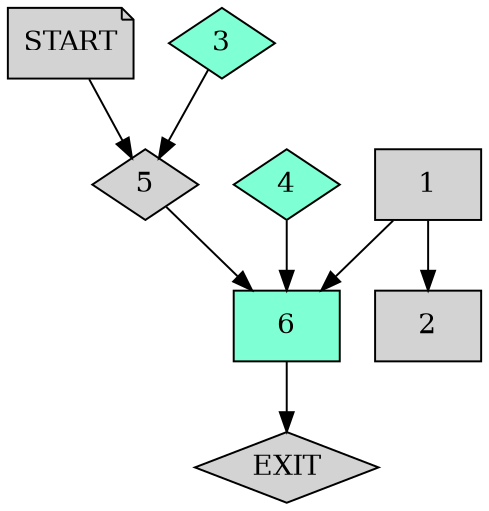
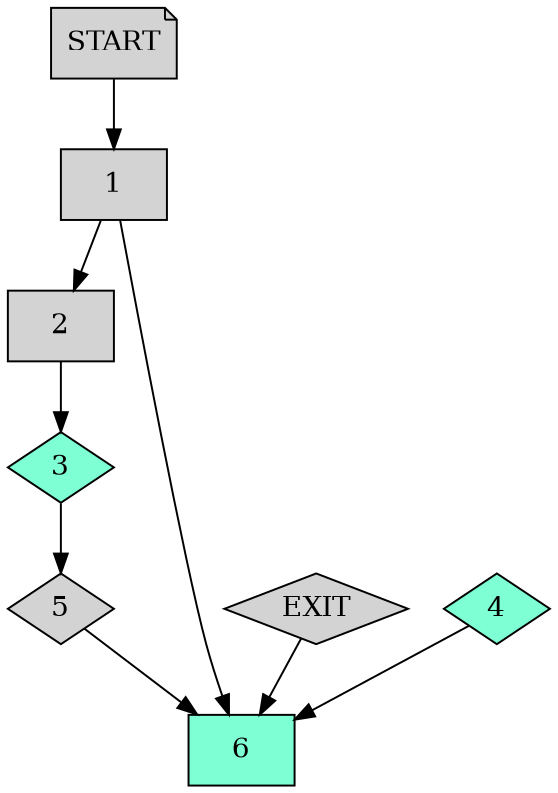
edge "START" -> "5": now "START" -> "1"
edge "2" -> "3": added
edge "6" -> "EXIT": reversed
